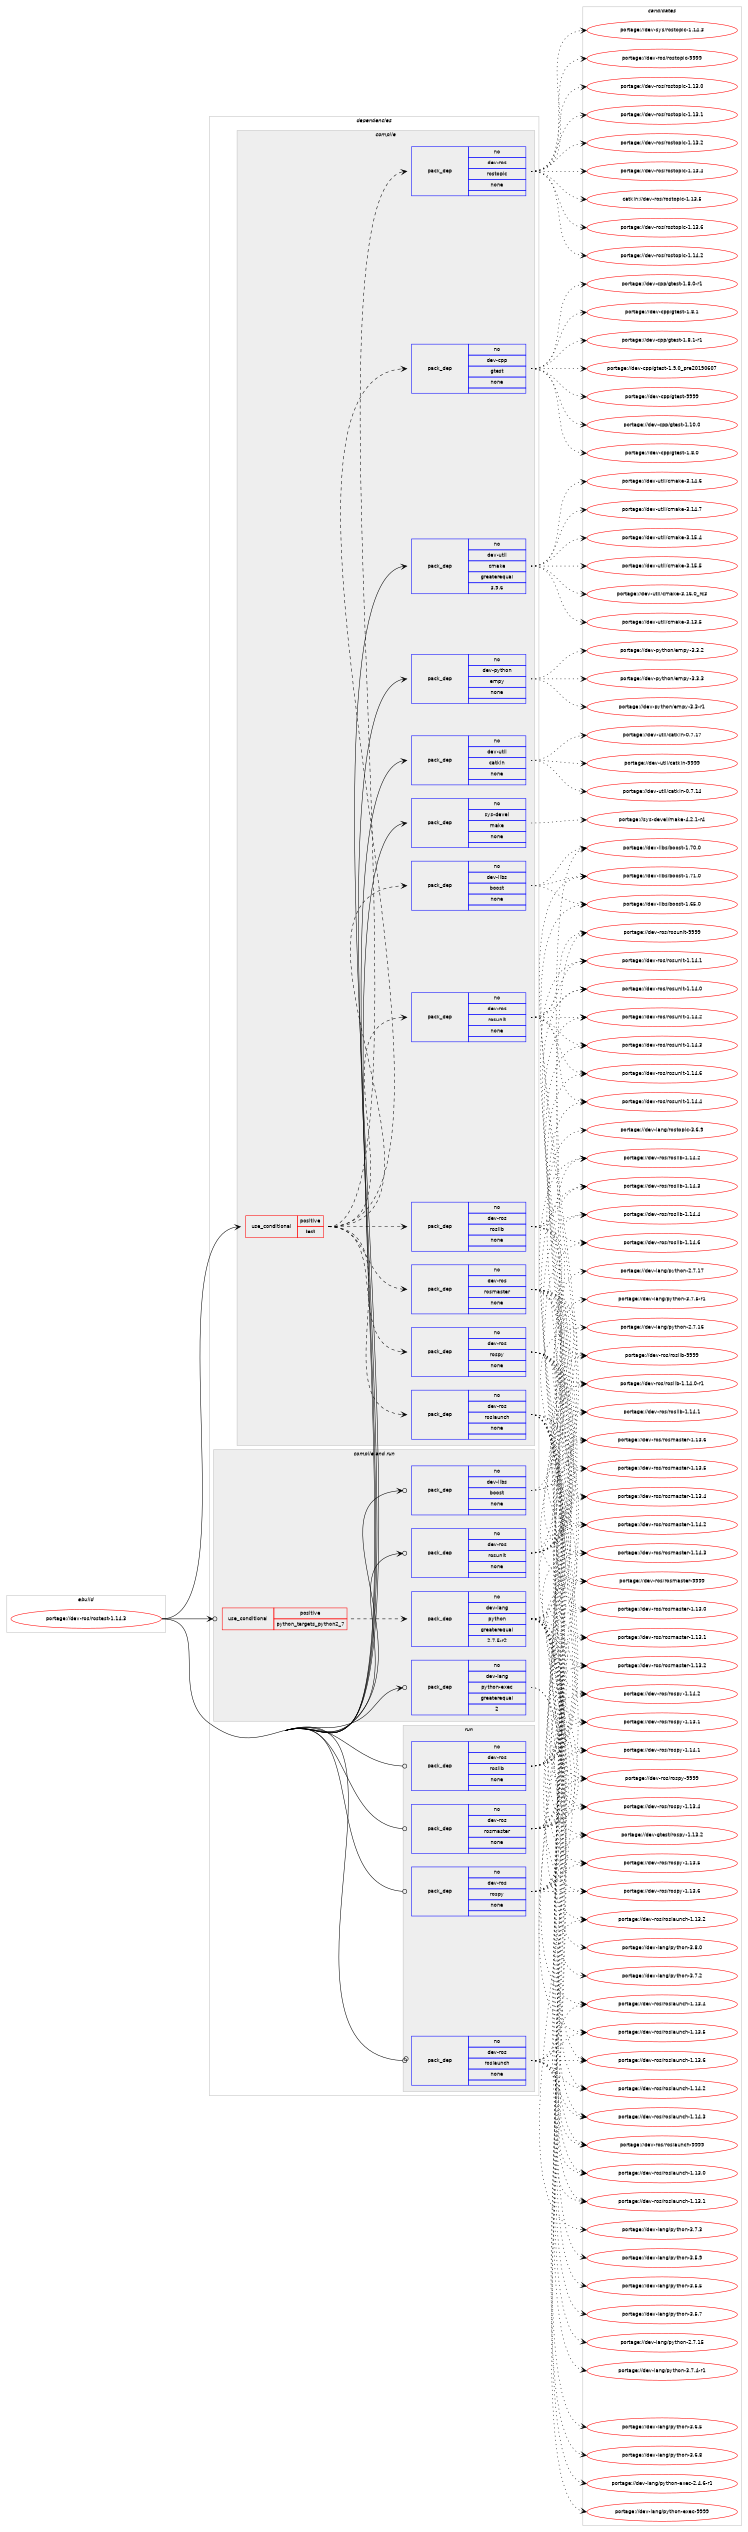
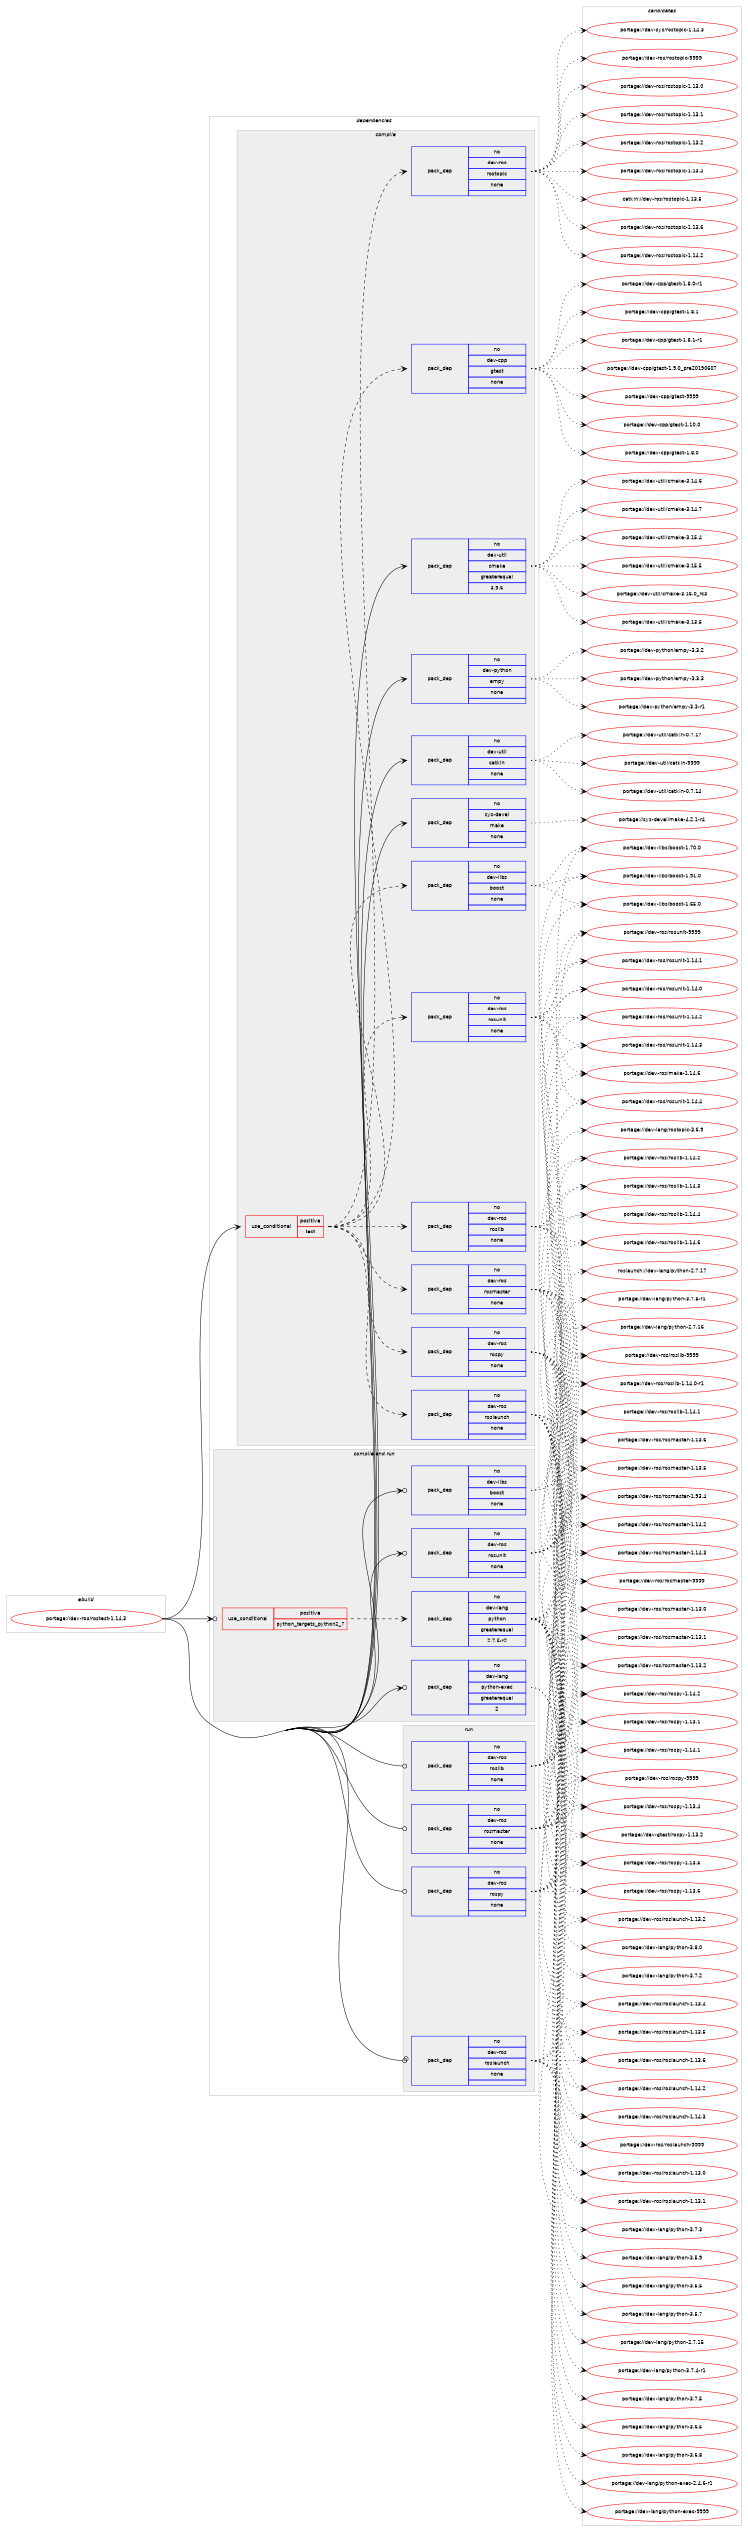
node "portage://dev-libs/boost-1.71.0": label "portage://dev-libs/boost-1.71.0" -> "portage://dev-libs/boost-1.91.0"
node "portage://dev-ros/rosunit-1.14.6": label "portage://dev-ros/rosunit-1.14.6" -> "portage://dev-ros/make-1.14.6"
node "portage://dev-lang/python-2.7.17": label "portage://dev-lang/python-2.7.17" -> "roslaunch://dev-lang/python-2.7.17"
node "portage://dev-ros/rosmaster-1.13.4": label "portage://dev-ros/rosmaster-1.13.4" -> "portage://dev-ros/rosmaster-1.93.4"
node "portage://dev-lang/python-3.7.5": added
